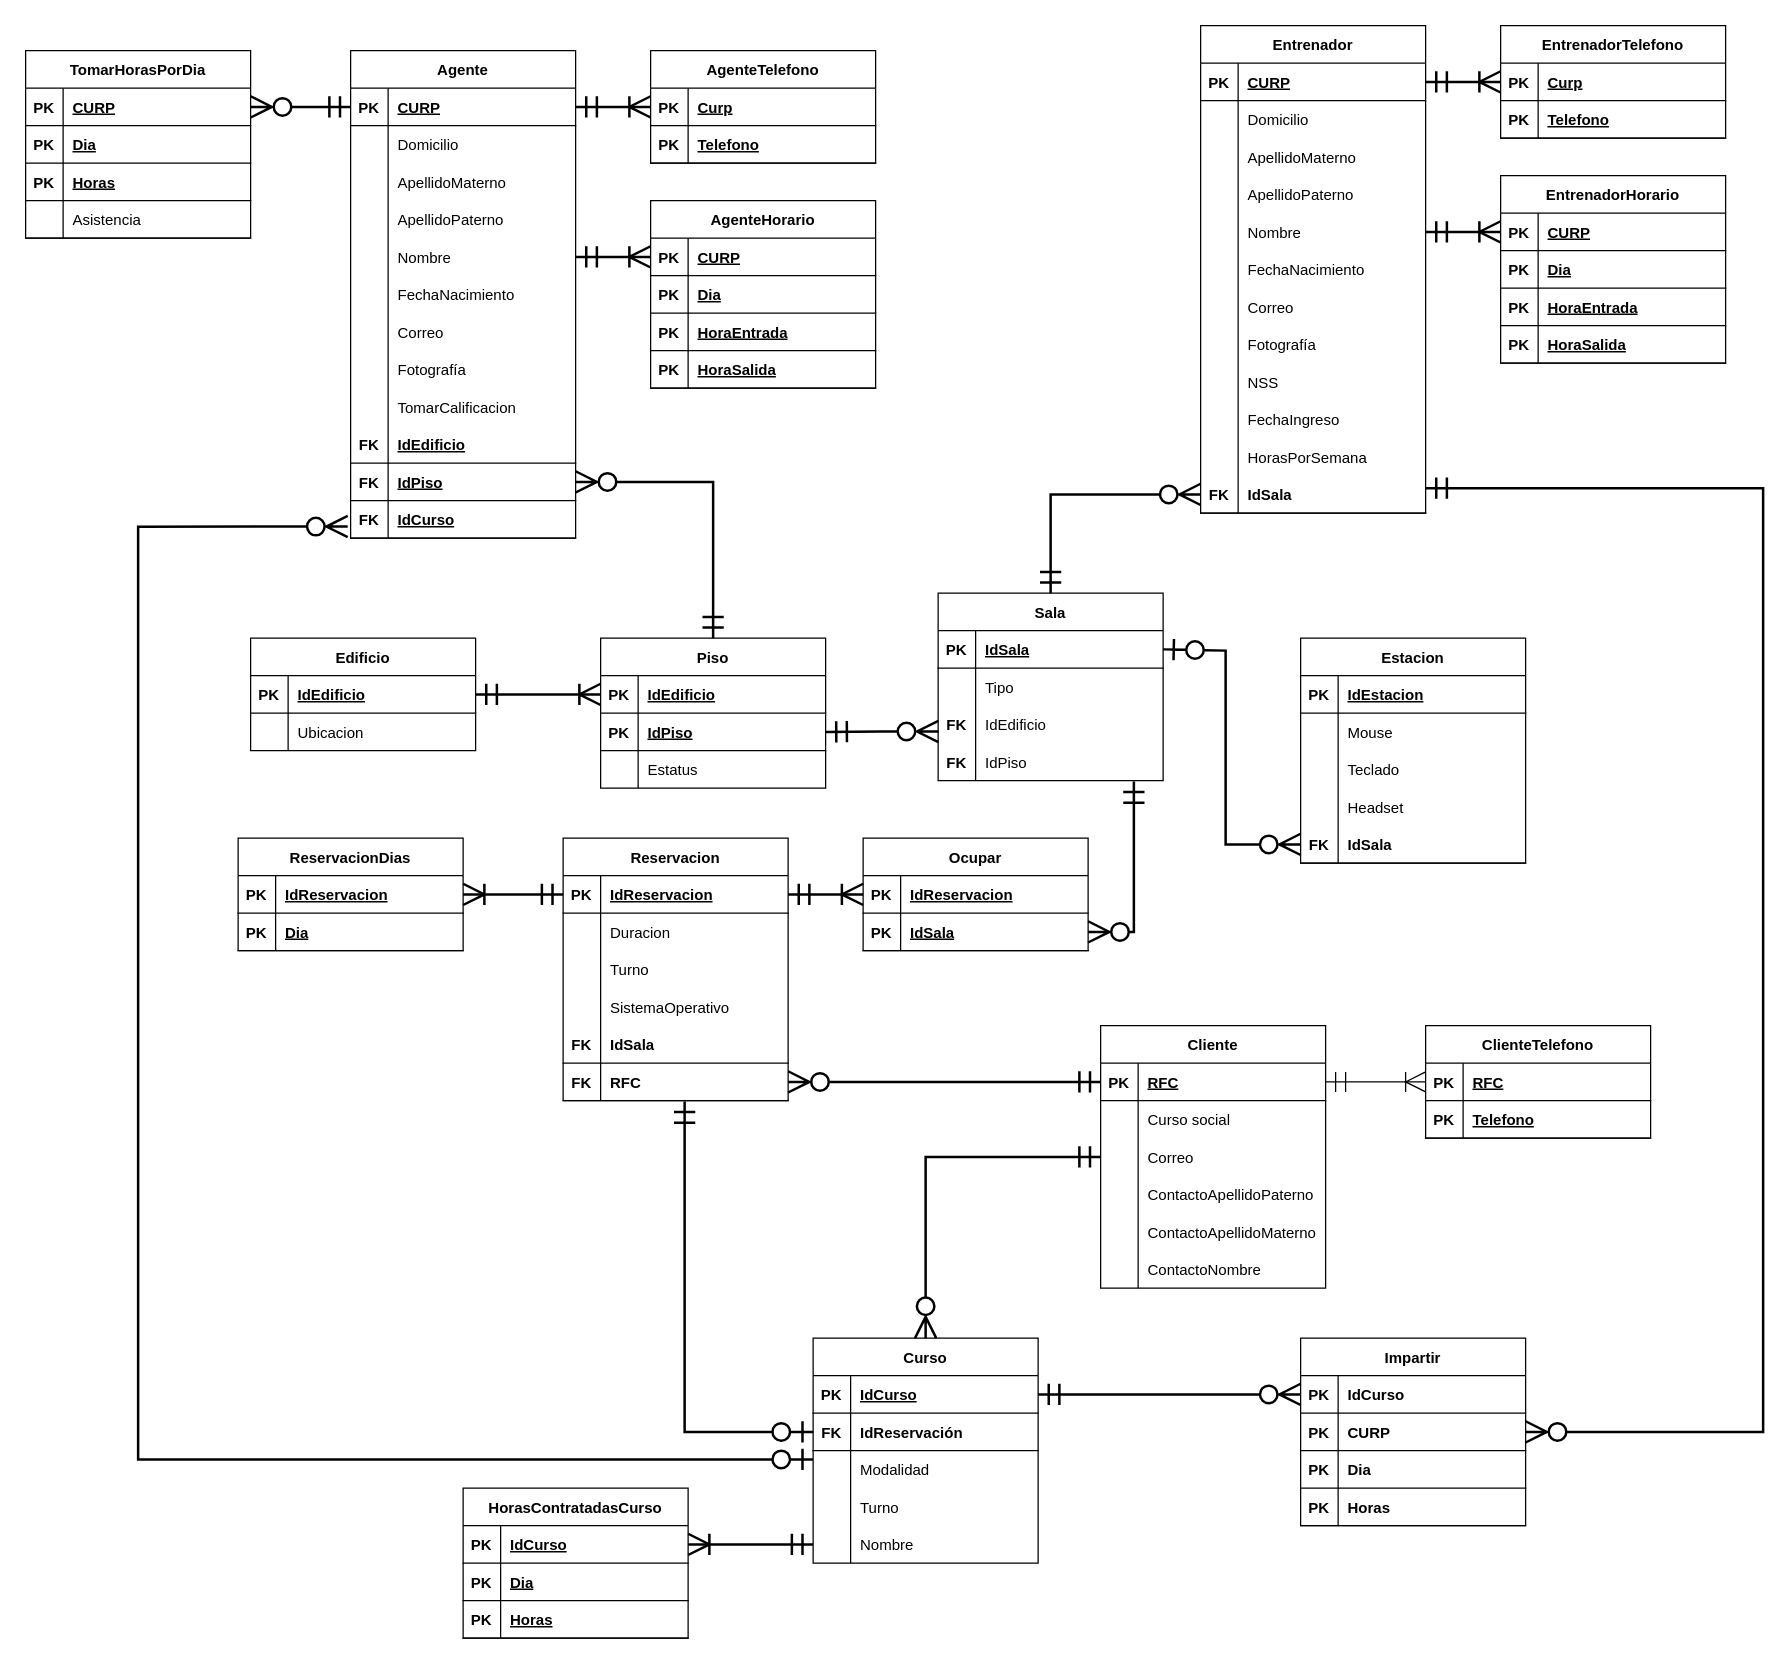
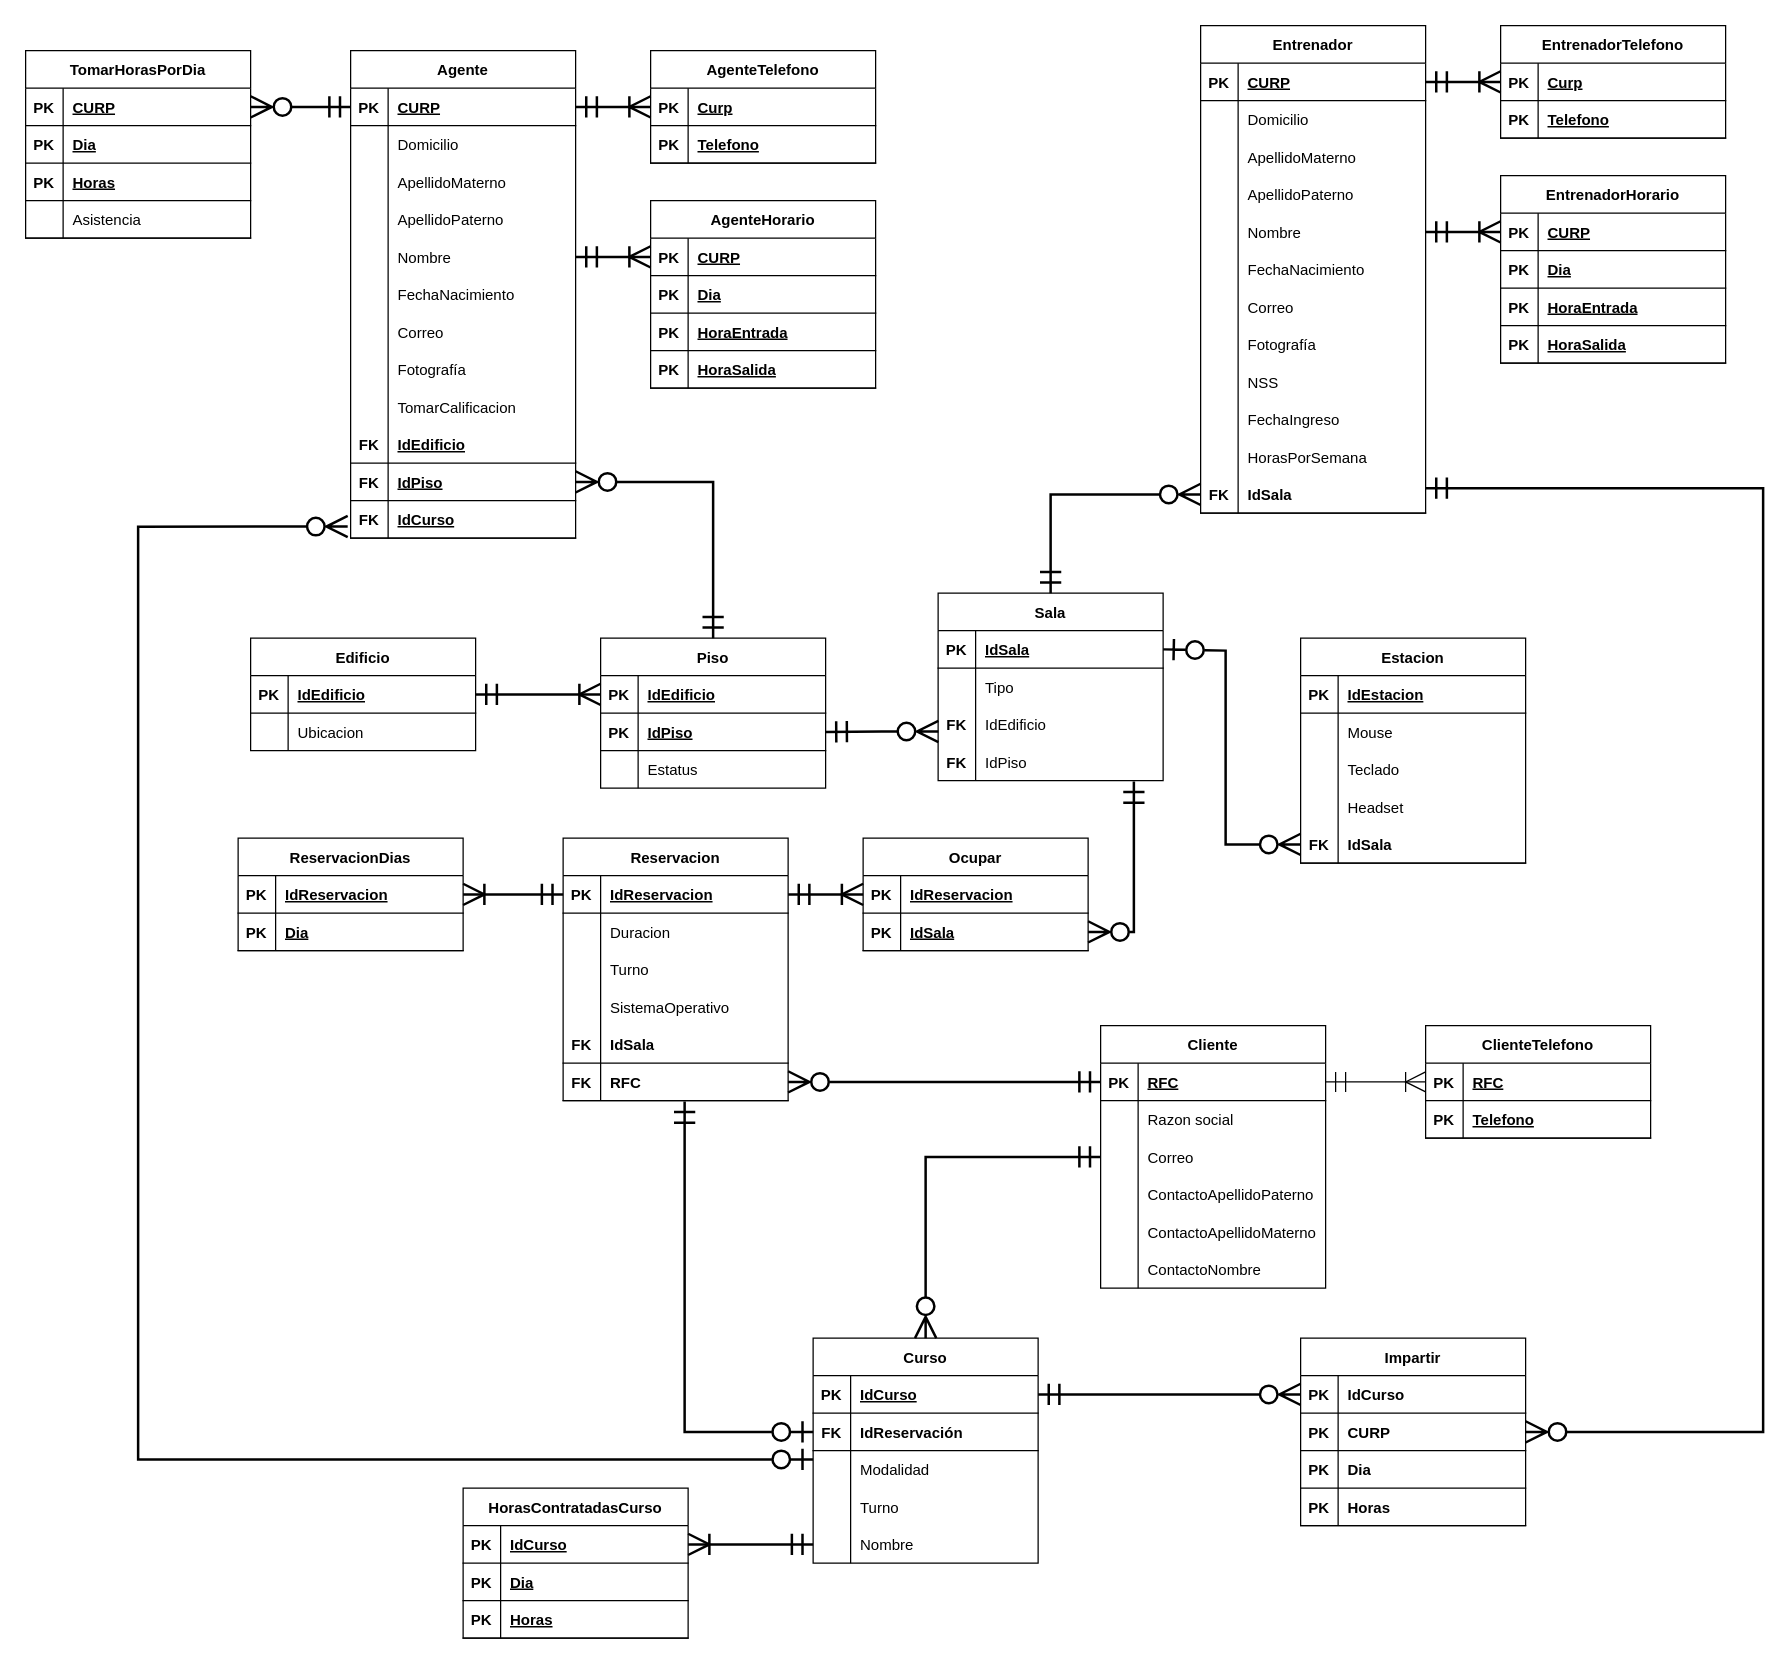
node "Curso social": label "Curso social" -> "Razon social"
